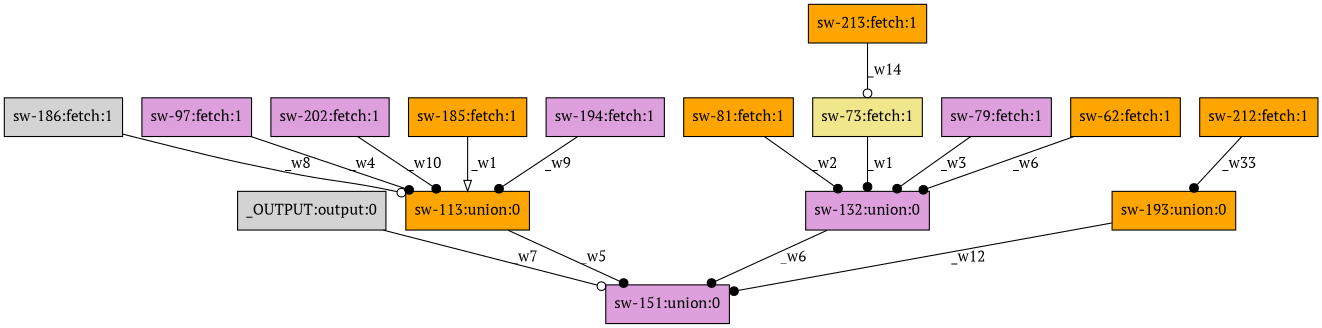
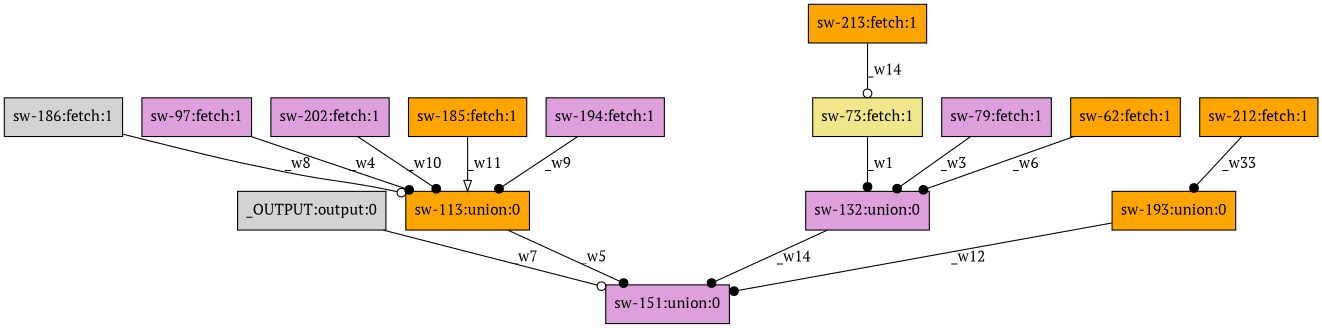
node "sw-81:fetch:1": removed
edge "sw-185:fetch:1" -> "sw-113:union:0": label "_w1" -> "_w11"
edge "sw-132:union:0" -> "sw-151:union:0": label "_w6" -> "_w14"
